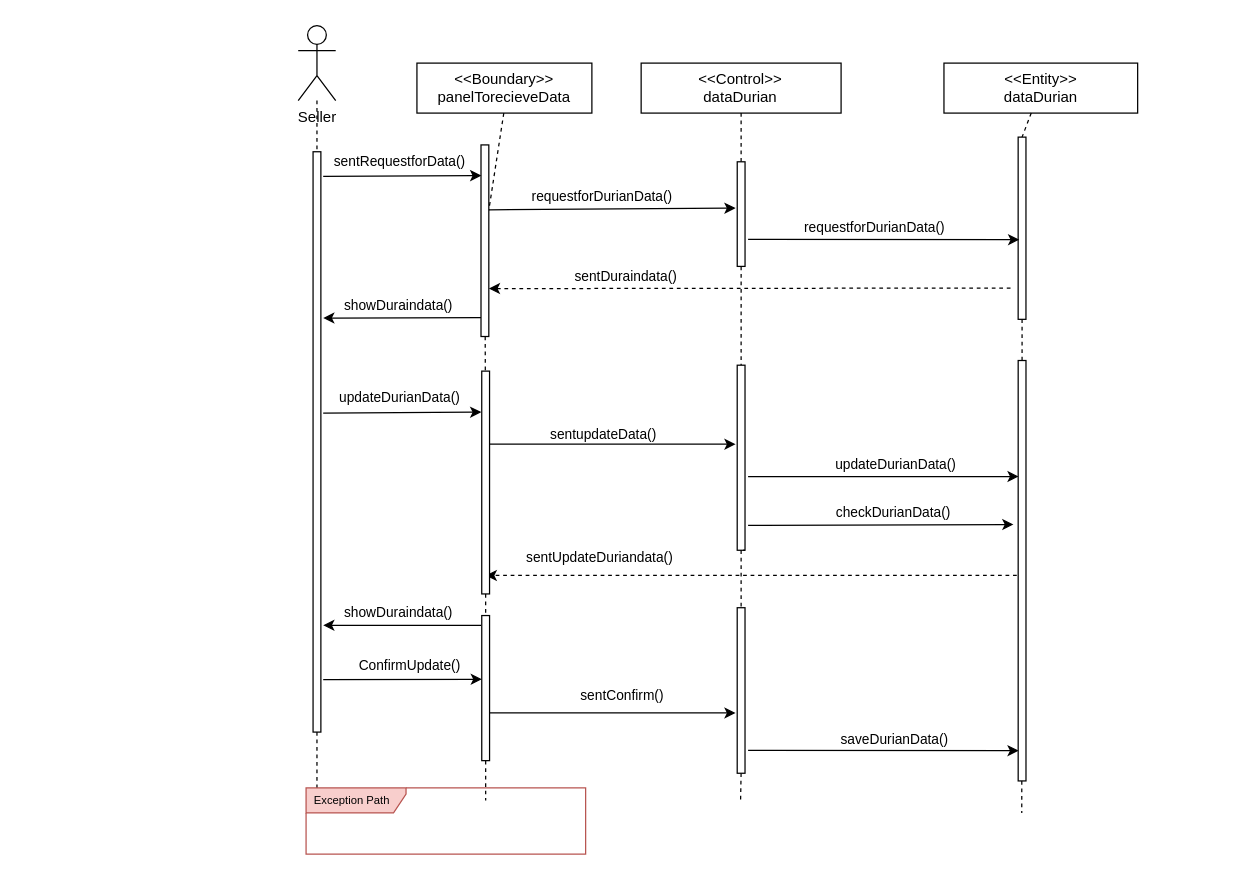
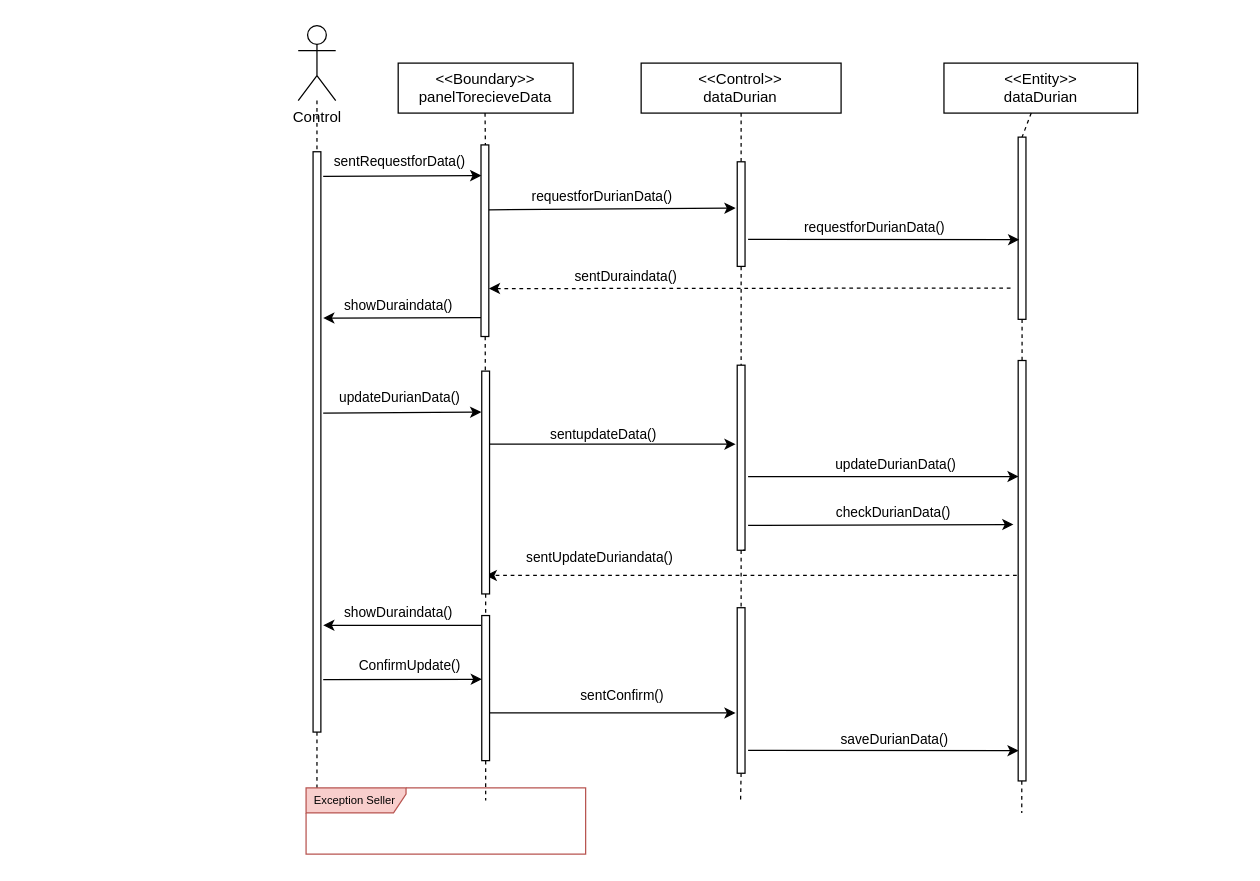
node "<<Boundary>> panelTorecieveData": moved (504, 88) -> (486, 88)
node "Seller": label "Seller" -> "Control"
node "Exception Path": label "Exception Path" -> "Exception Seller"
